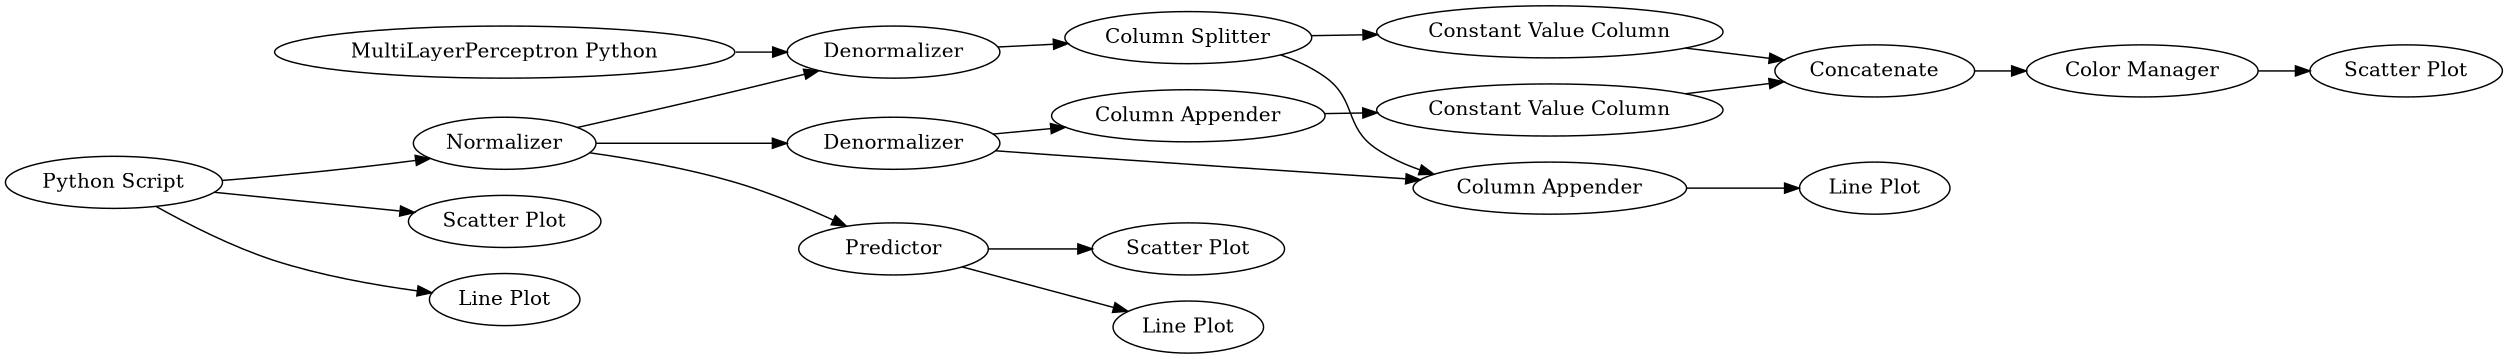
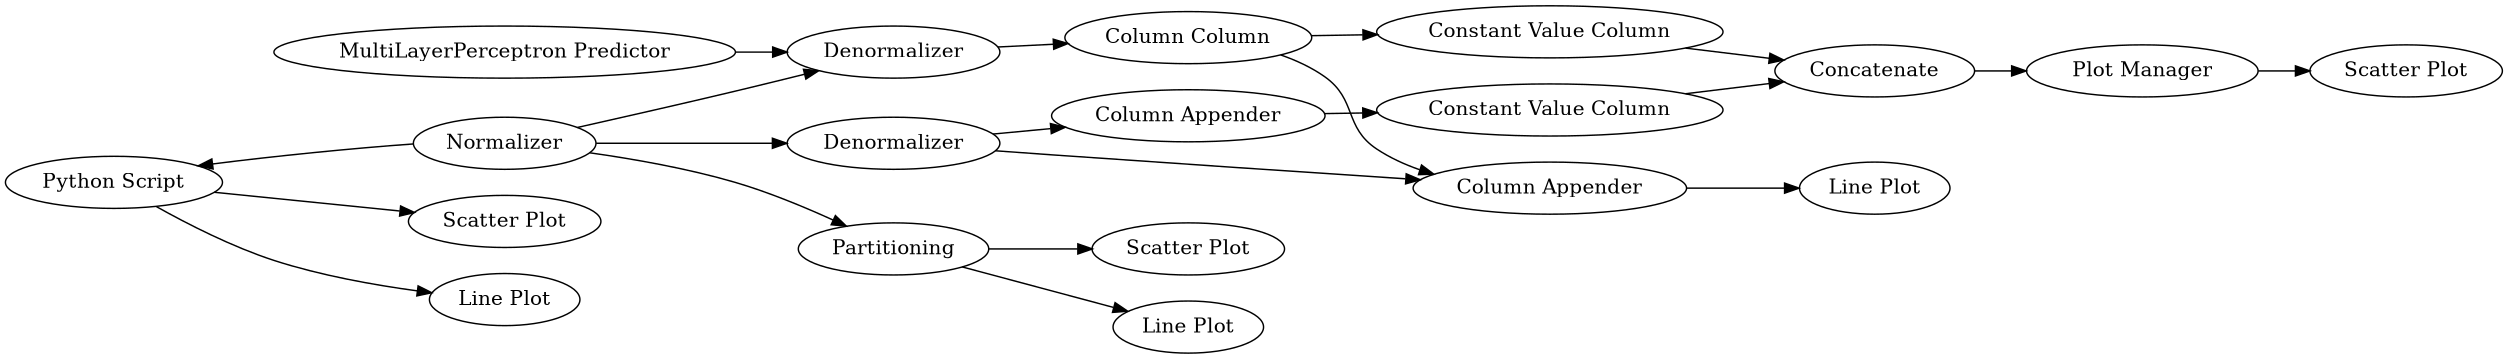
node "Column Splitter": label "Column Splitter" -> "Column Column"
node "MultiLayerPerceptron Python": label "MultiLayerPerceptron Python" -> "MultiLayerPerceptron Predictor"
node "Color Manager": label "Color Manager" -> "Plot Manager"
edge "Python Script" -> "Normalizer": reversed
node "Predictor": label "Predictor" -> "Partitioning"
